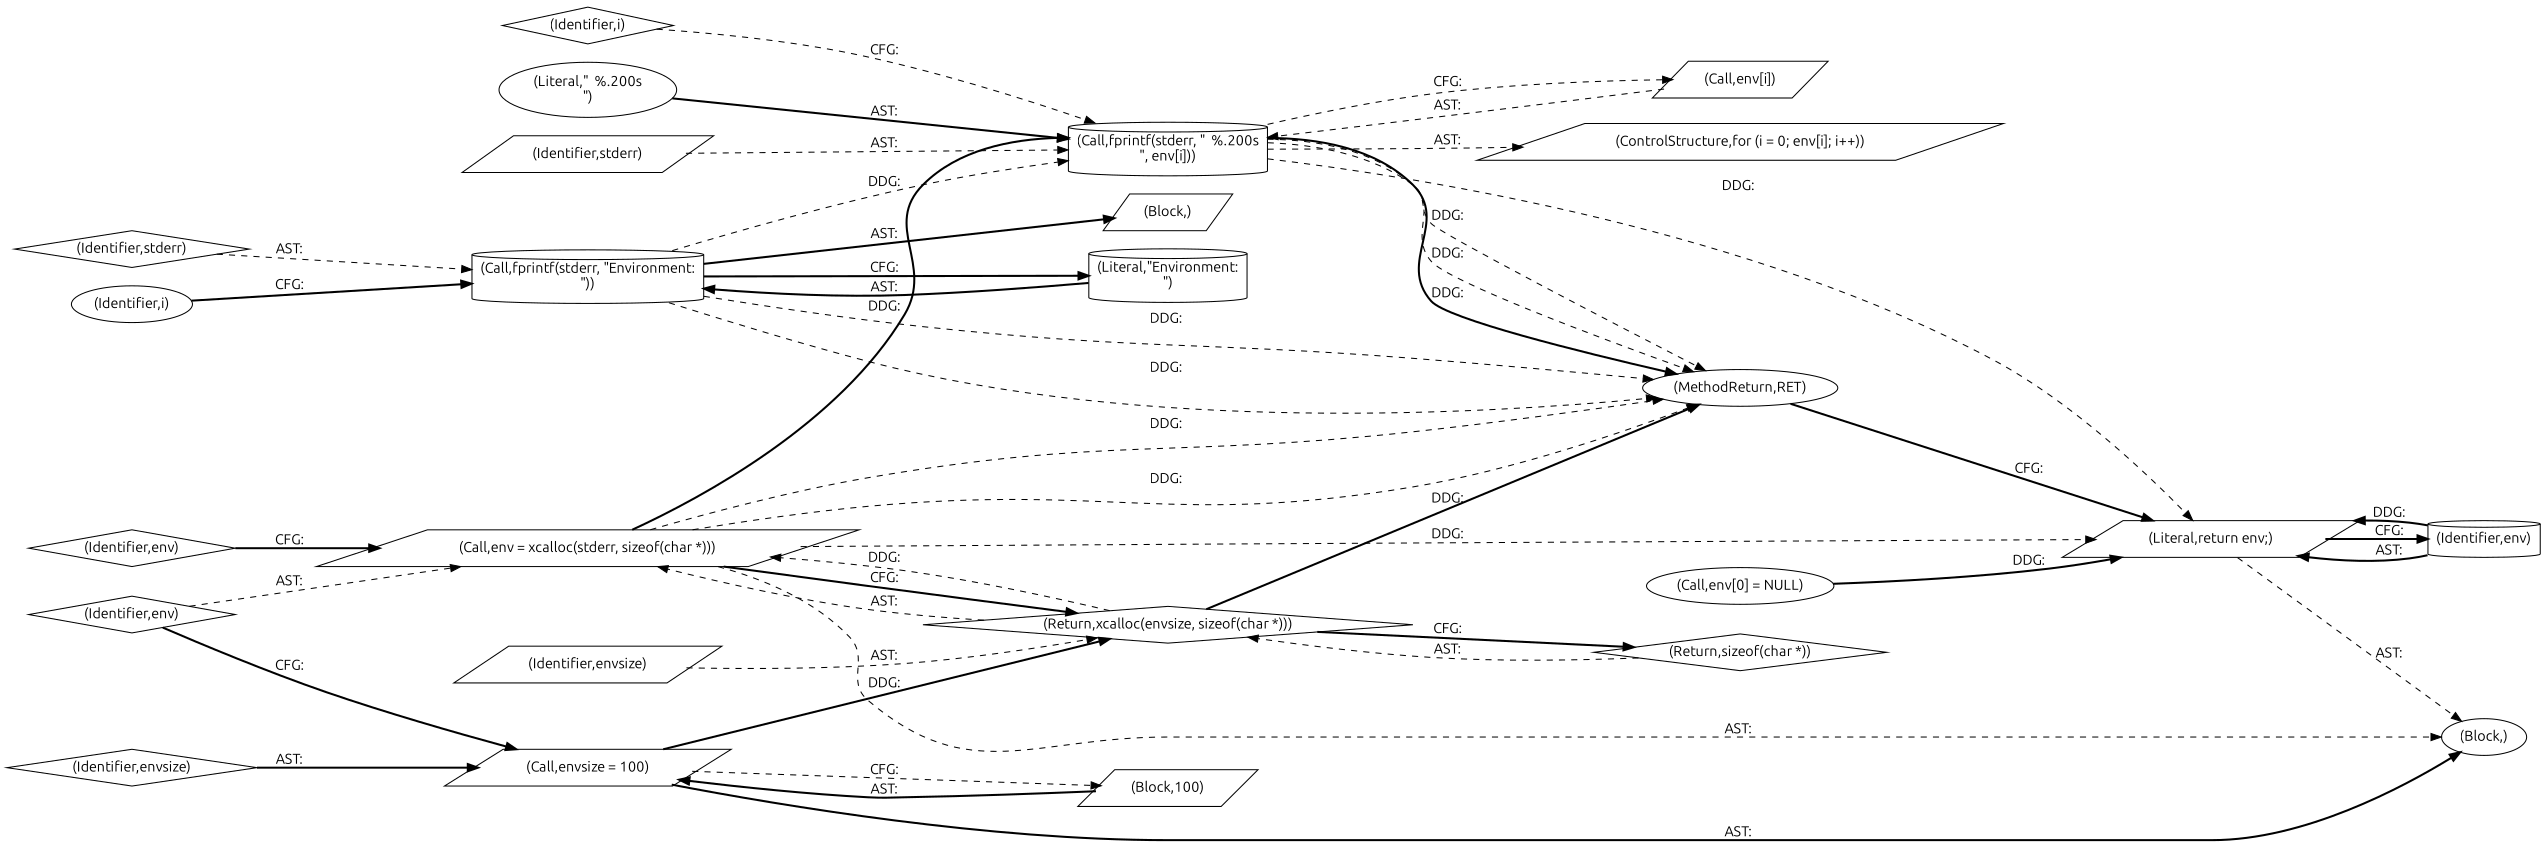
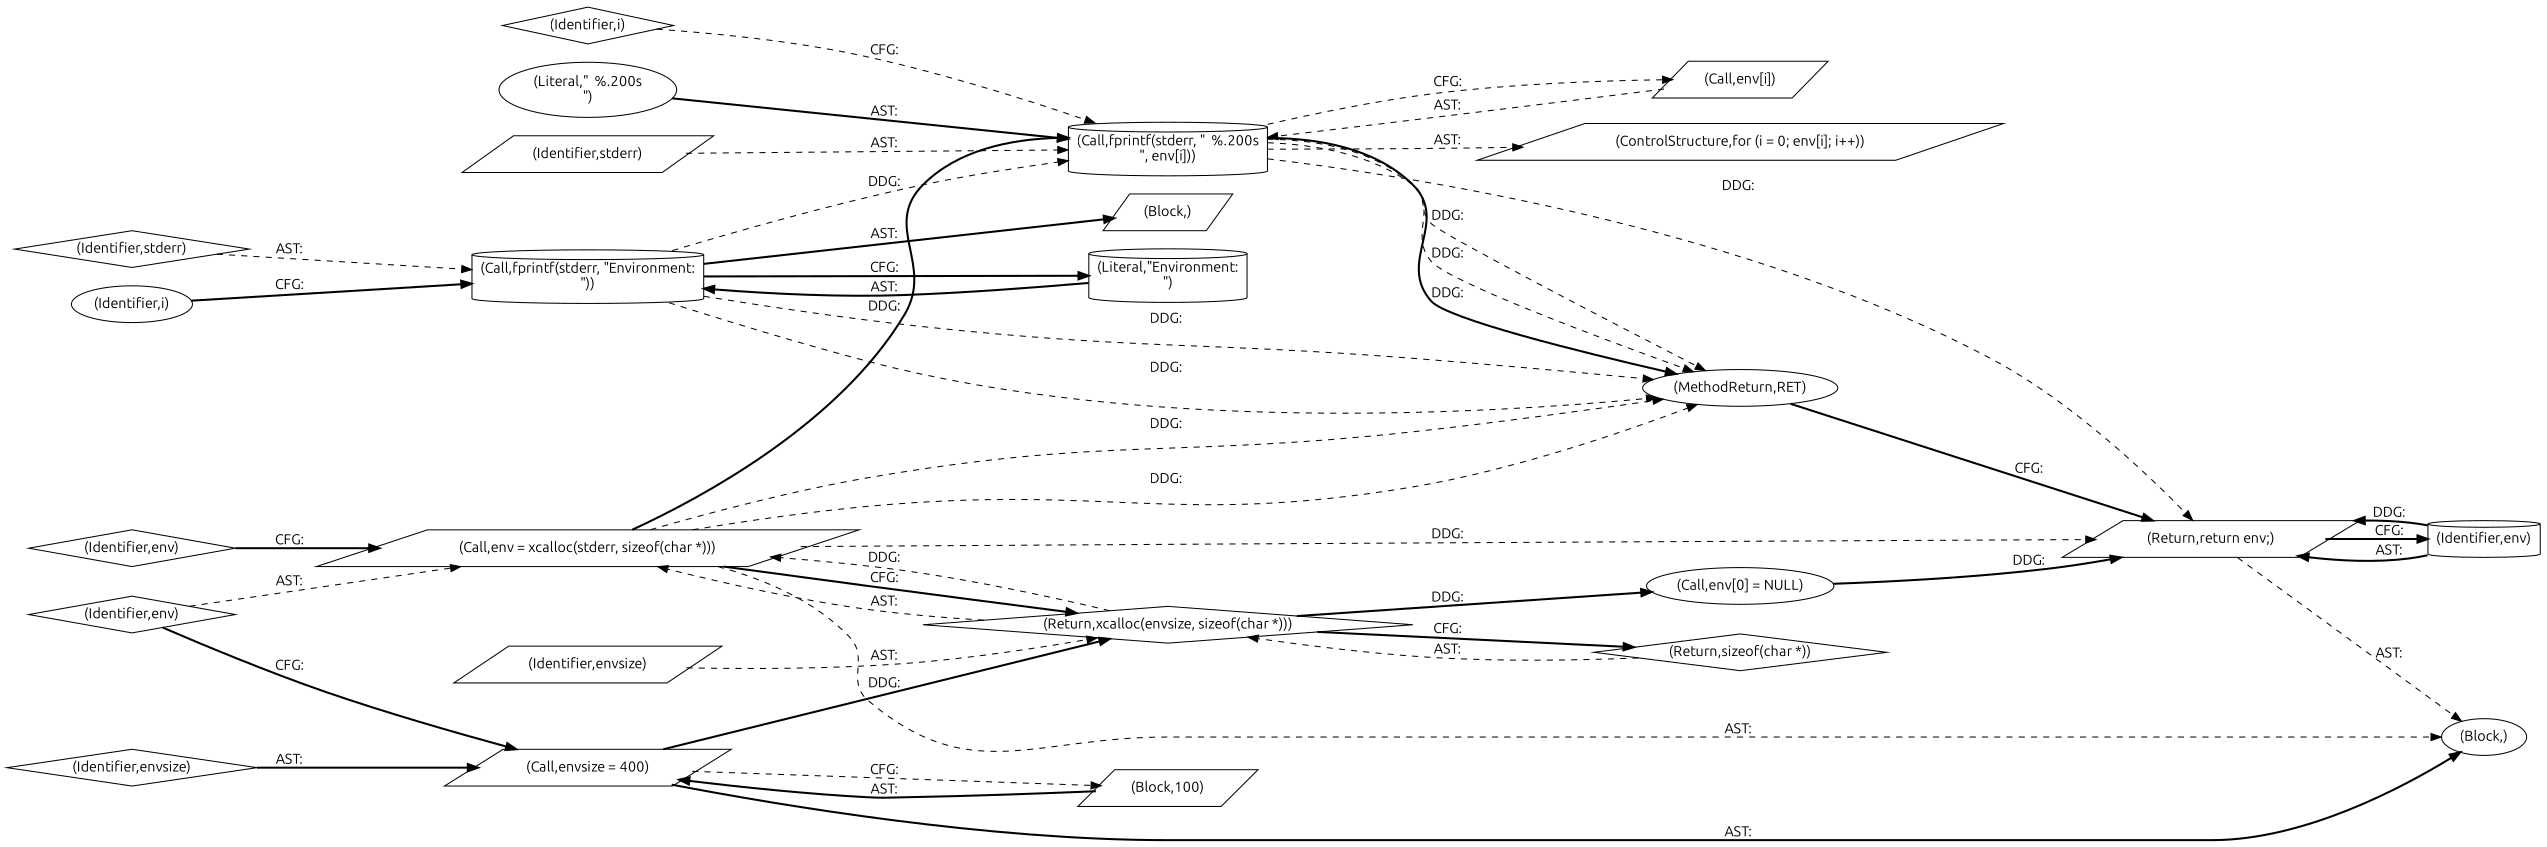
edge "(Return,xcalloc(envsize, sizeof(char *)))" -> "(MethodReturn,RET)": now "(Return,xcalloc(envsize, sizeof(char *)))" -> "(Call,env[0] = NULL)"
node "(Literal,return env;)": label "(Literal,return env;)" -> "(Return,return env;)"
node "(Call,envsize = 100)": label "(Call,envsize = 100)" -> "(Call,envsize = 400)"
